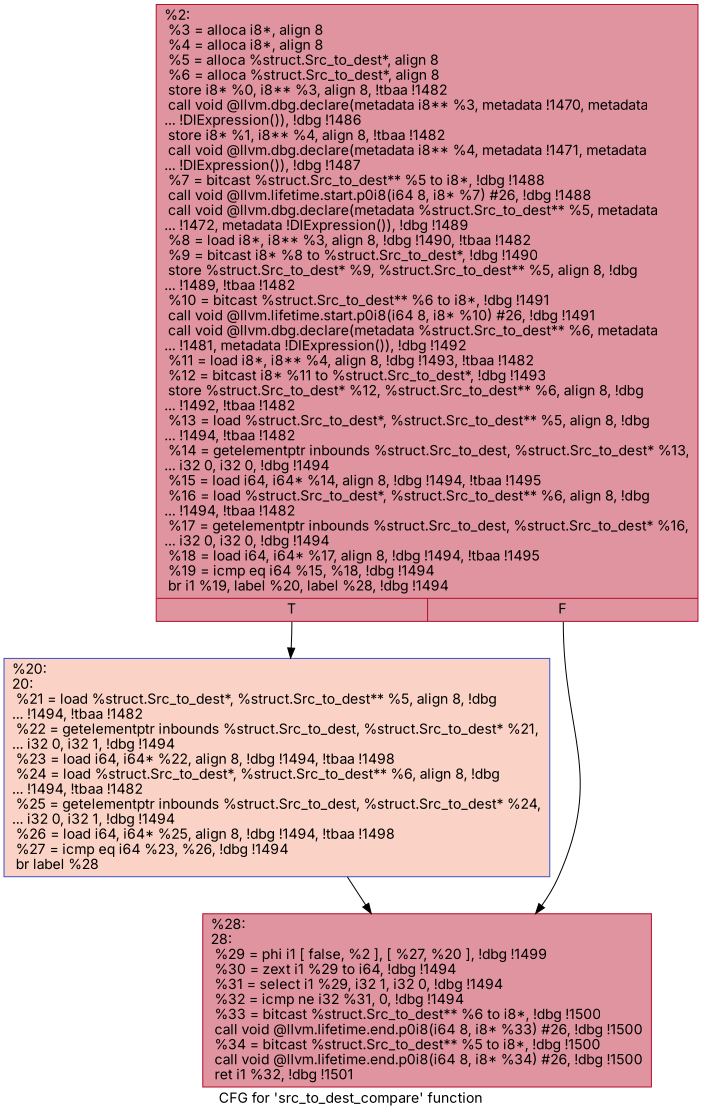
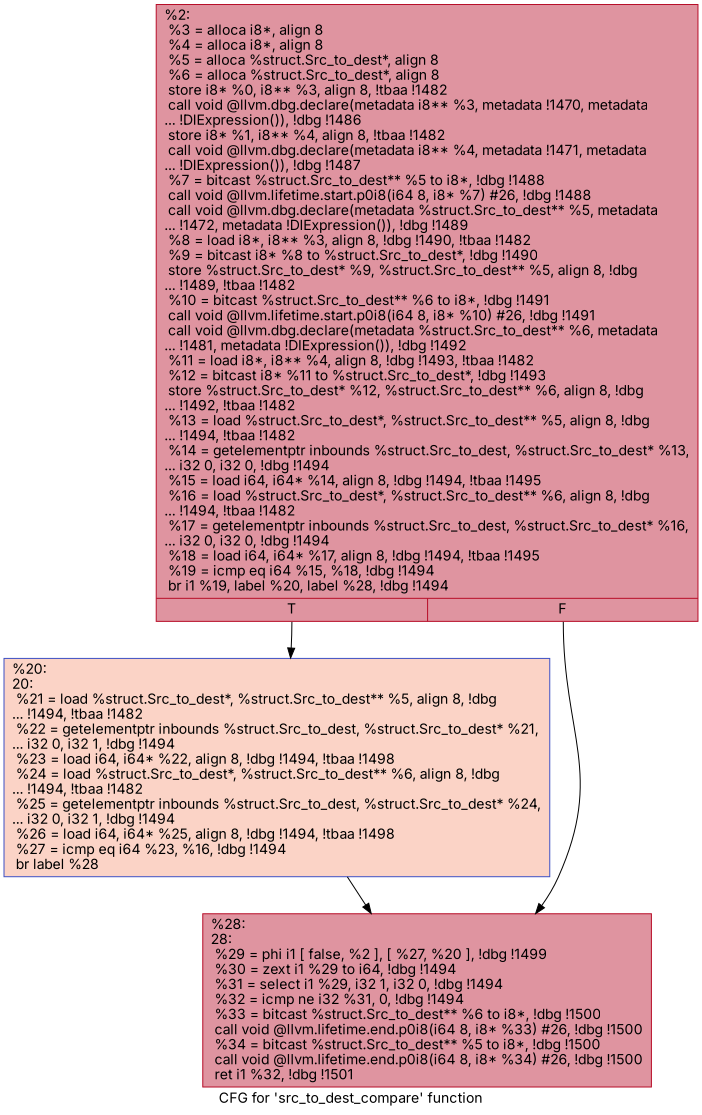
node "%20:": text "%27 = icmp eq i64 %23, %26, !dbg !1494" -> "%27 = icmp eq i64 %23, %16, !dbg !1494"
